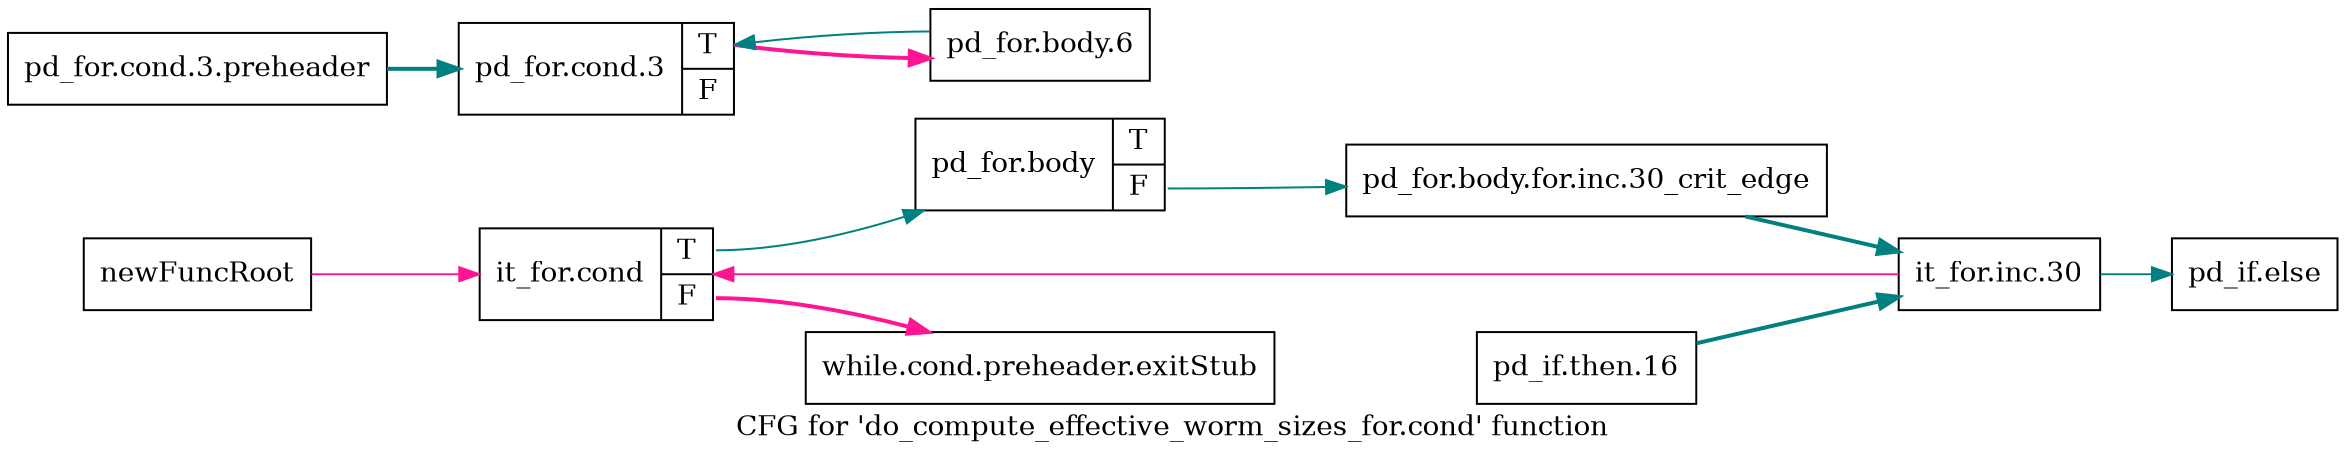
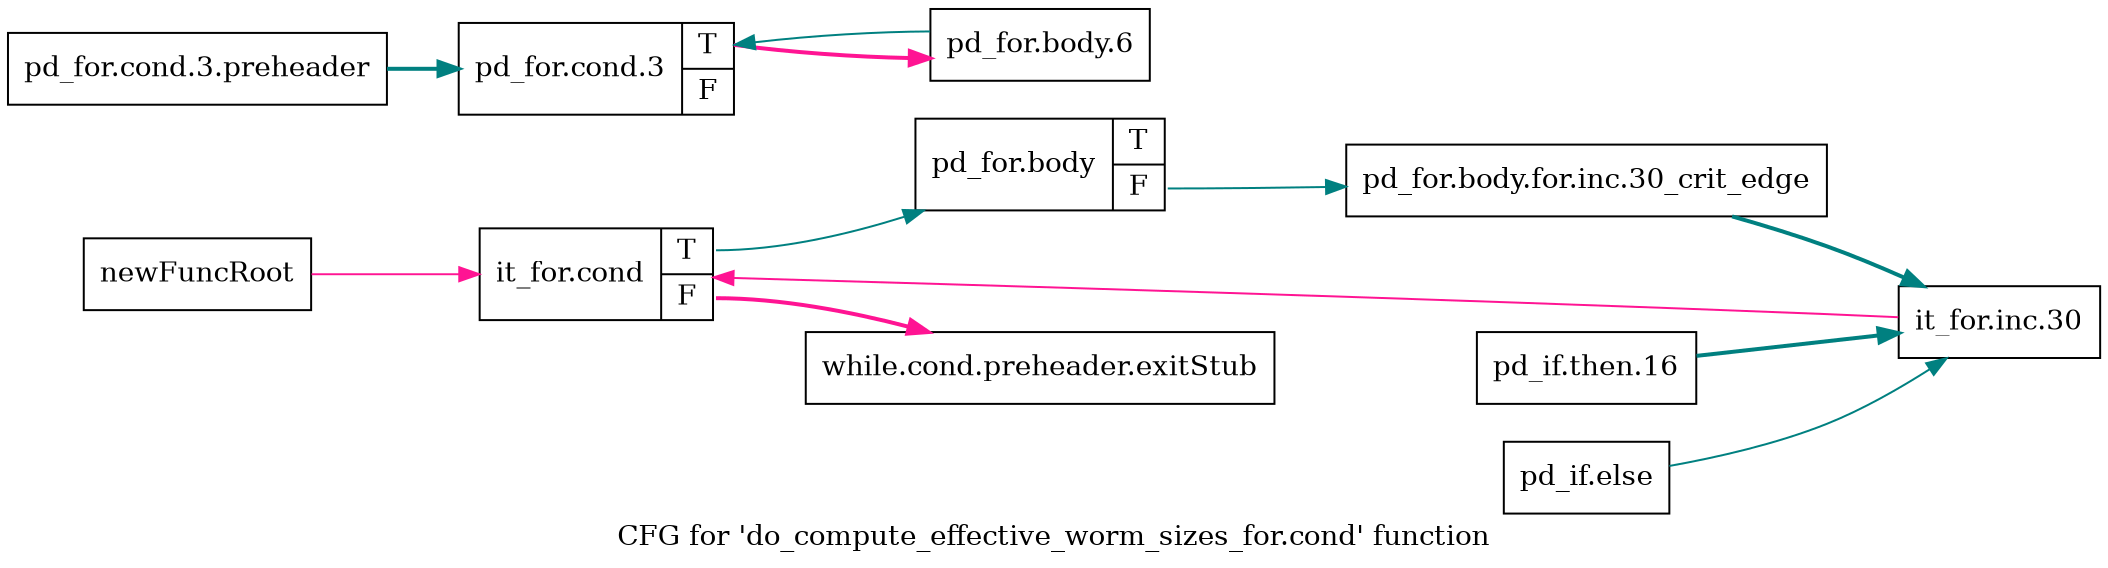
edge "it_for.inc.30" -> "pd_if.else": reversed
